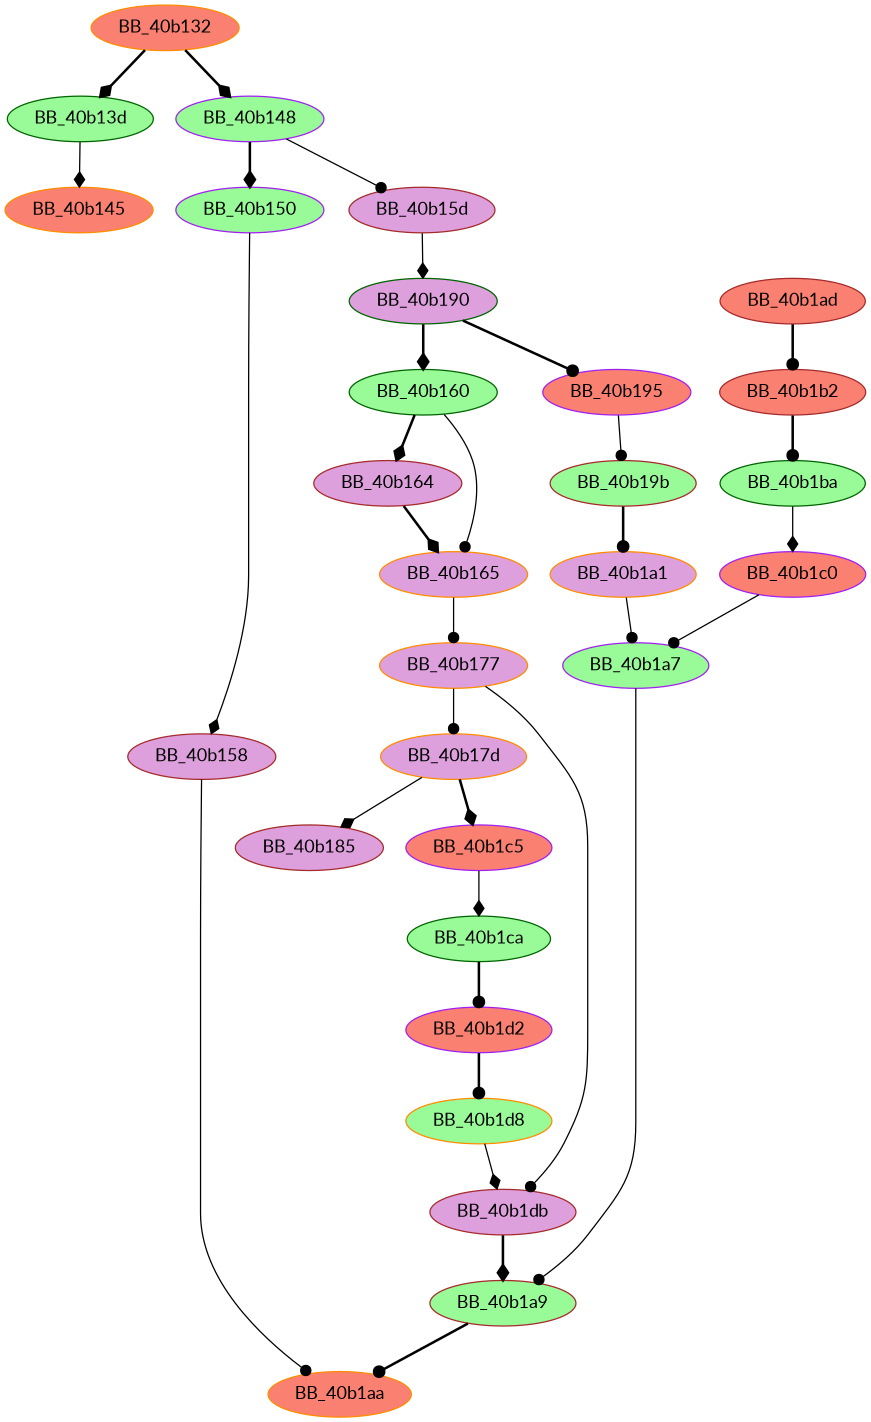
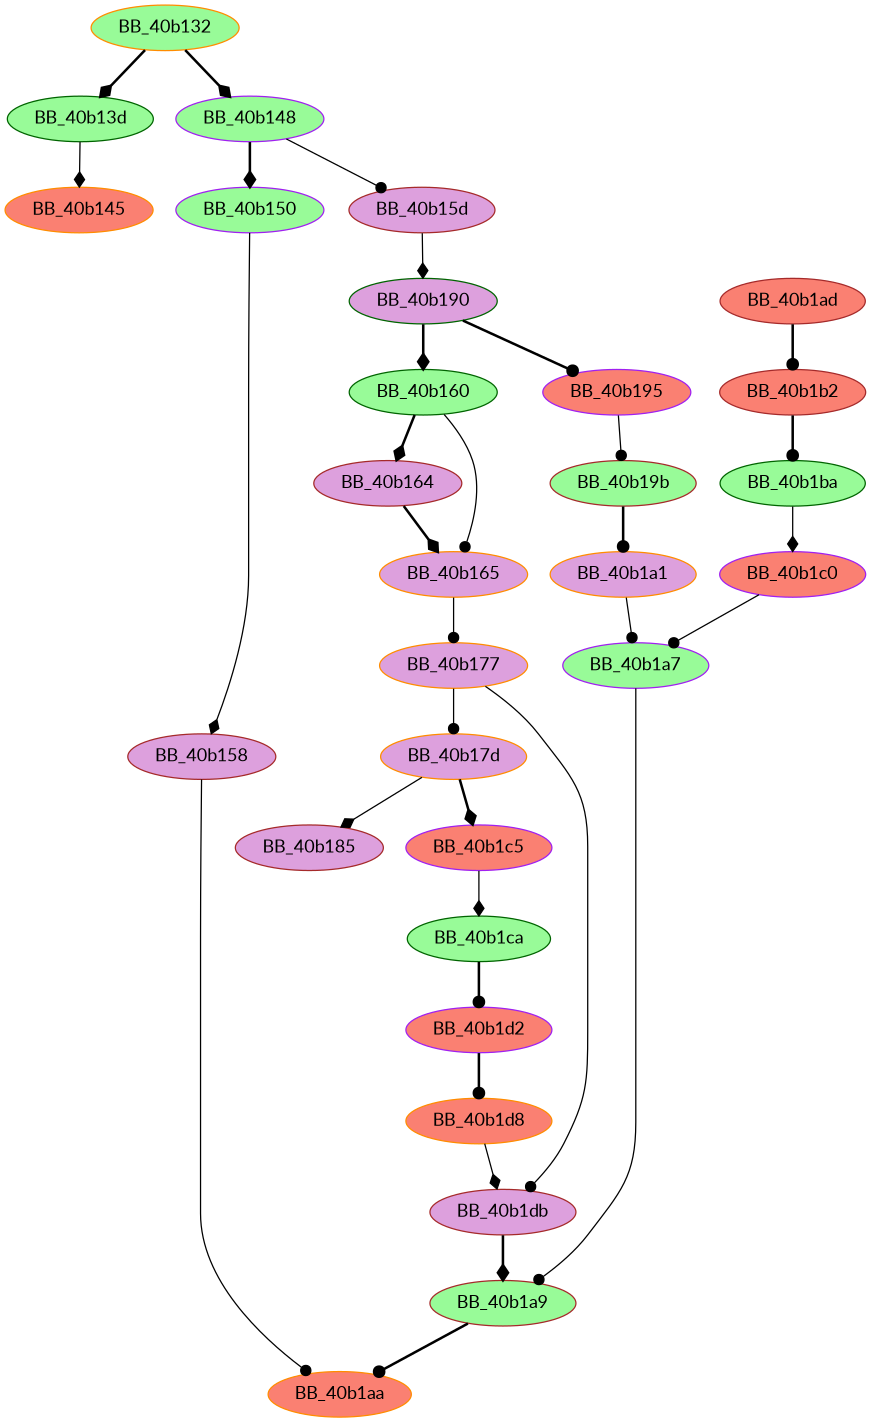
node "BB_40b132": fillcolor salmon -> palegreen
node "BB_40b1d8": fillcolor palegreen -> salmon
